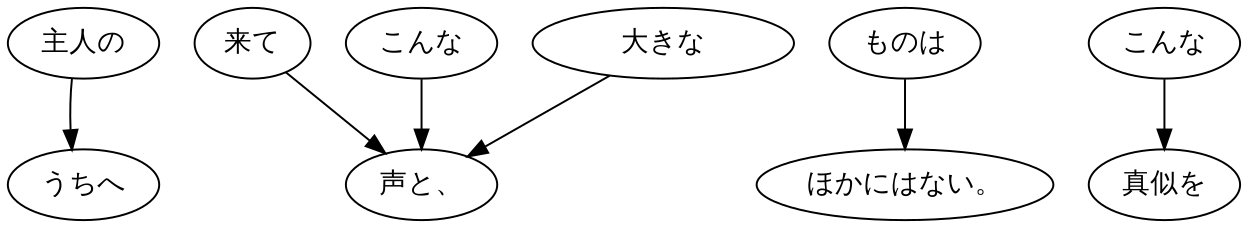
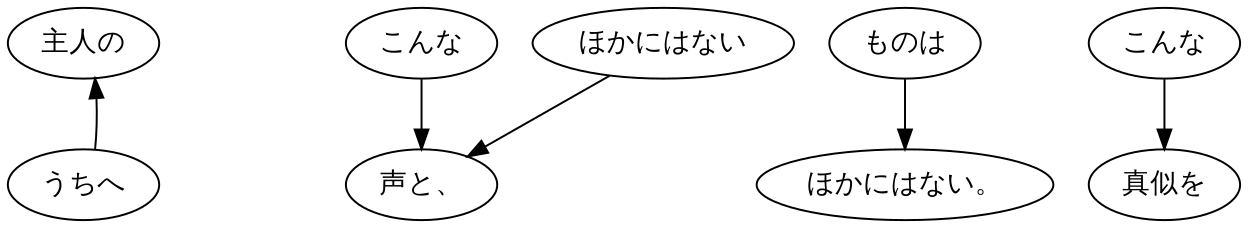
node "来て": removed
node "大きな": label "大きな" -> "ほかにはない"
edge "主人の" -> "うちへ": reversed
